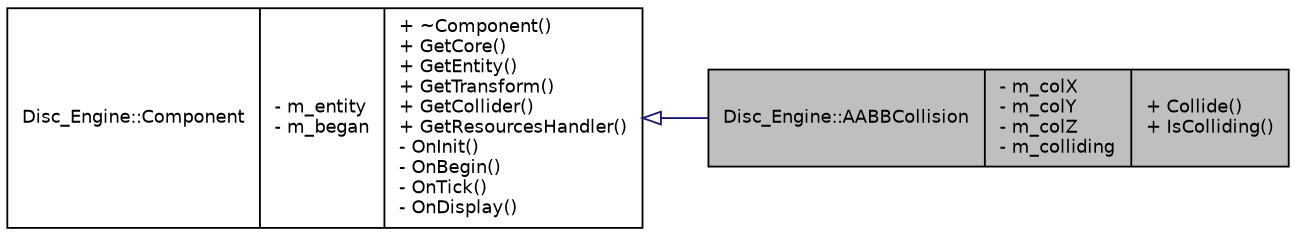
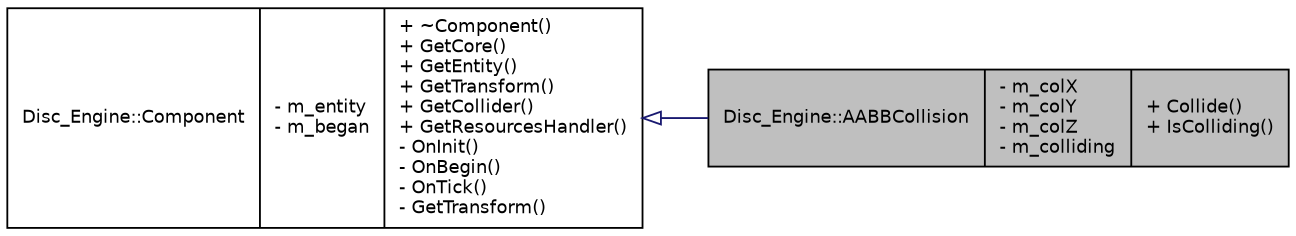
node "Disc_Engine::Component": text "- OnDisplay()" -> "- GetTransform()"
